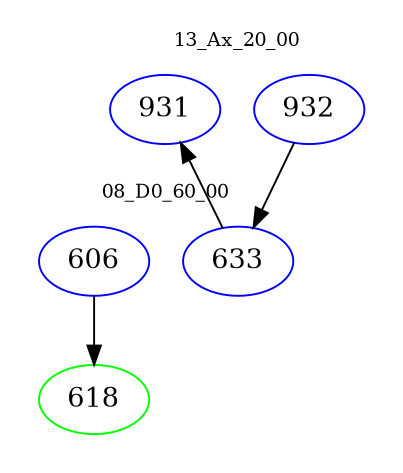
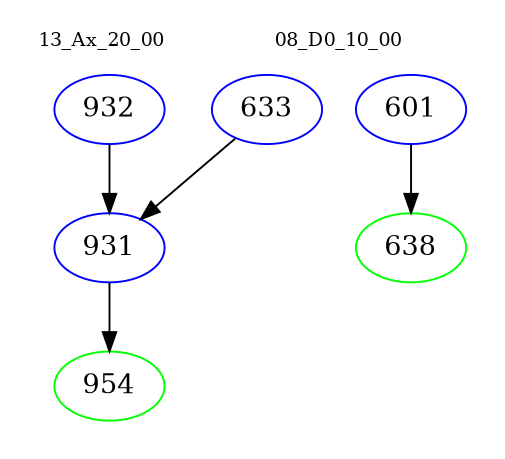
edge "932" -> "633": now "932" -> "931"
cluster "08_D0_60_00": label "08_D0_60_00" -> "08_D0_10_00"
node "606": label "606" -> "601"
node "954": added
node "618": label "618" -> "638"
